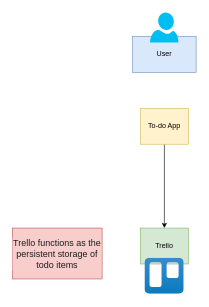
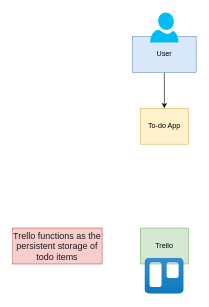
edge "User" -> "To-do App": added
edge "To-do App" -> "Trello": removed
node "Trello functions as the persistent storage of todo items": size 90x51 -> 90x36
